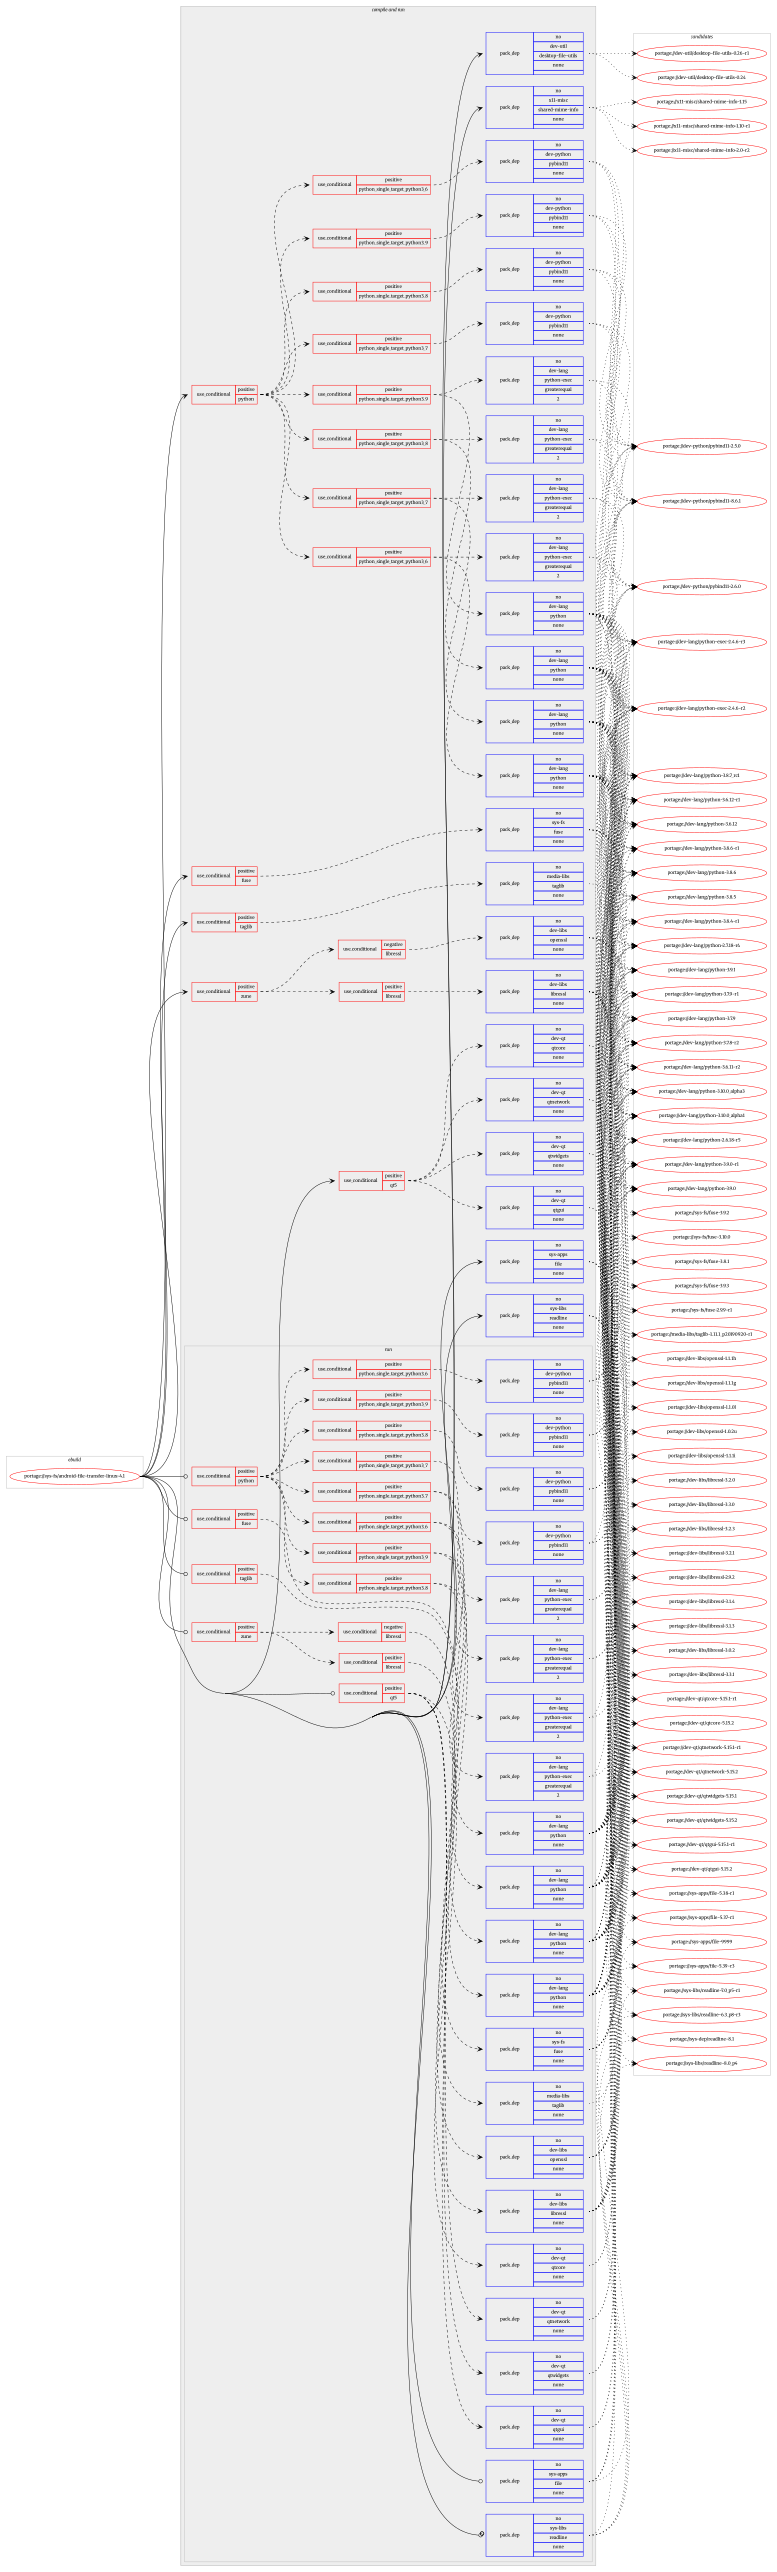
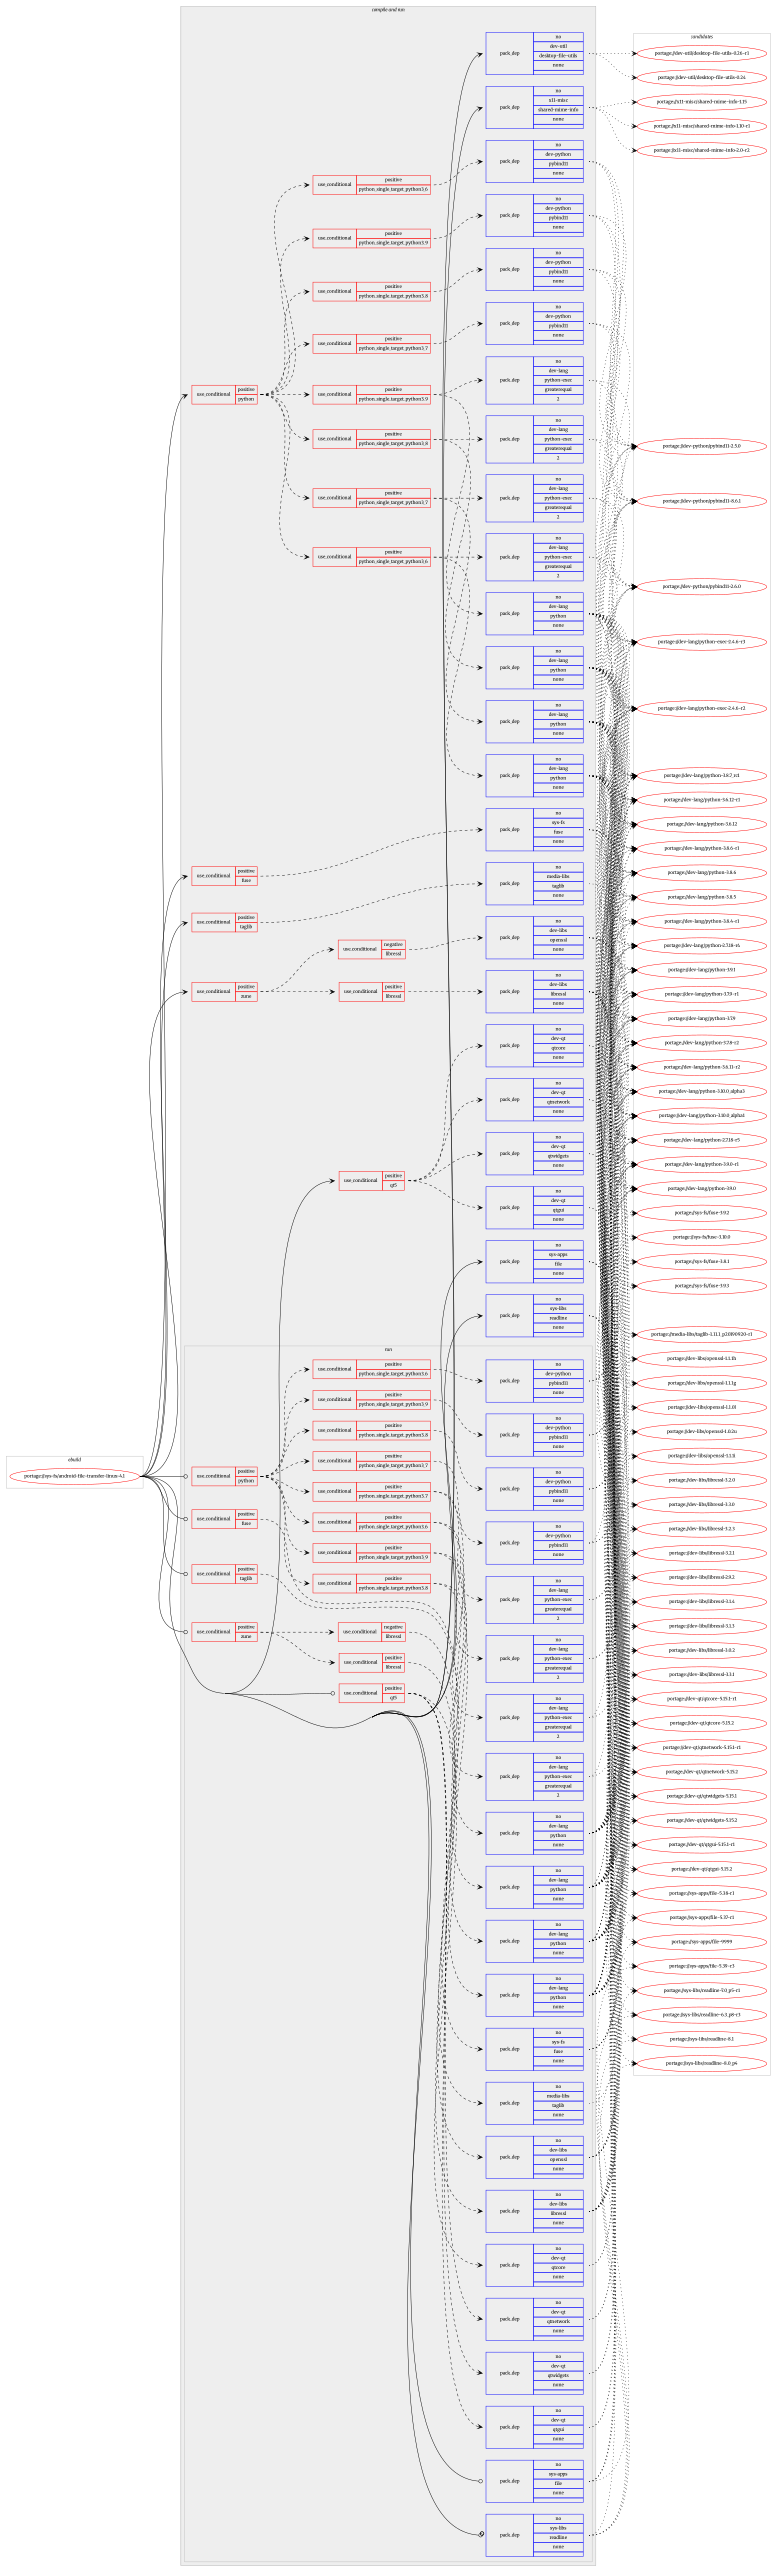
node "portage://dev-lang/python-2.6.18-r5": label "portage://dev-lang/python-2.6.18-r5" -> "portage://dev-lang/python-2.7.18-r5"
node "portage://sys-fs/fuse-2.9.9-r1": removed
node "portage://sys-dep/readline-8.1": label "portage://sys-dep/readline-8.1" -> "portage://sys-libs/readline-8.1"
